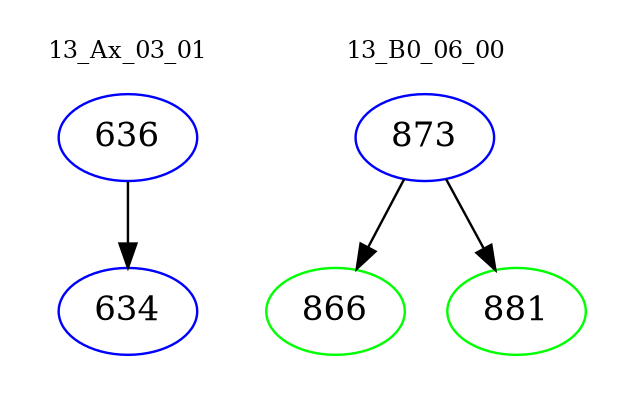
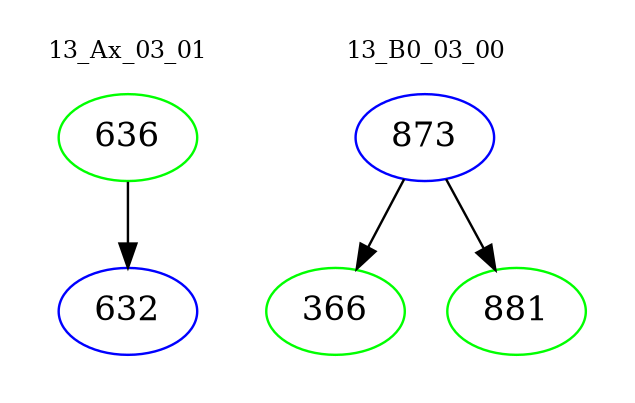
cluster "13_B0_06_00": label "13_B0_06_00" -> "13_B0_03_00"
node "636": color blue -> green
node "634": label "634" -> "632"
node "866": label "866" -> "366"
